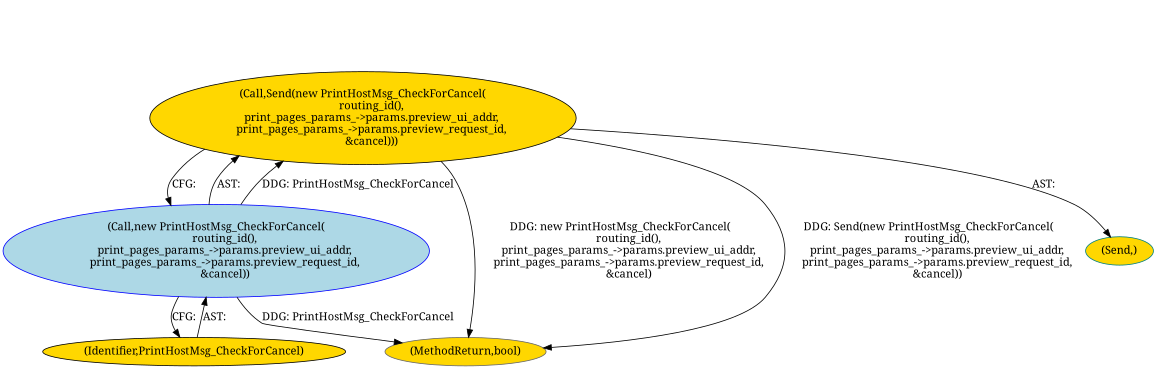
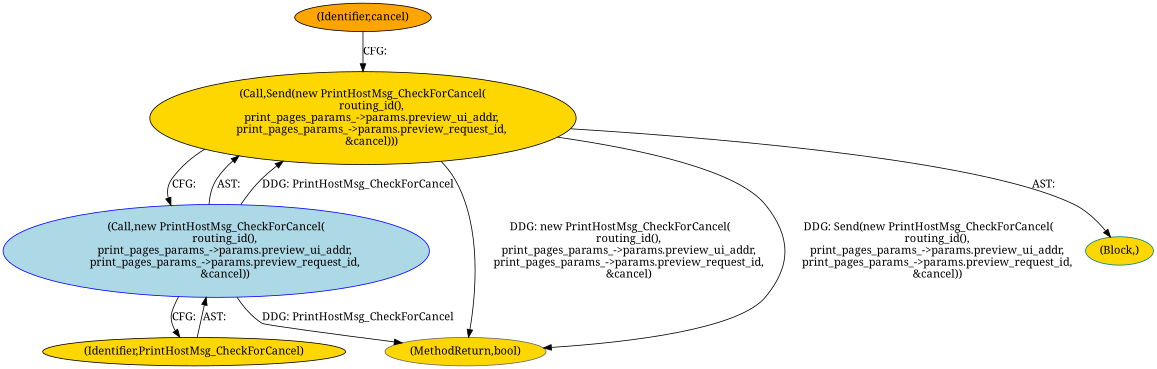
node "(Identifier,cancel)": added
node "(Send,)": label "(Send,)" -> "(Block,)"
